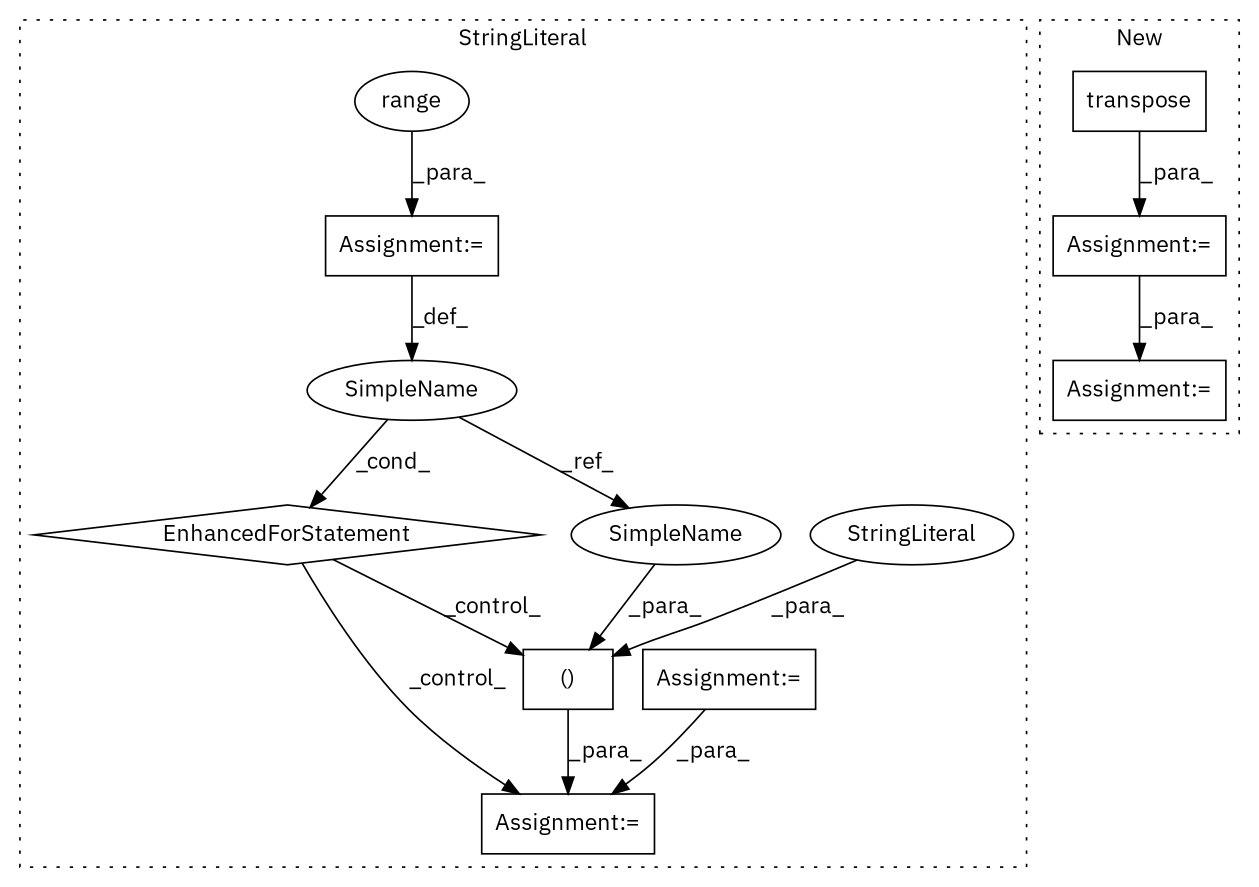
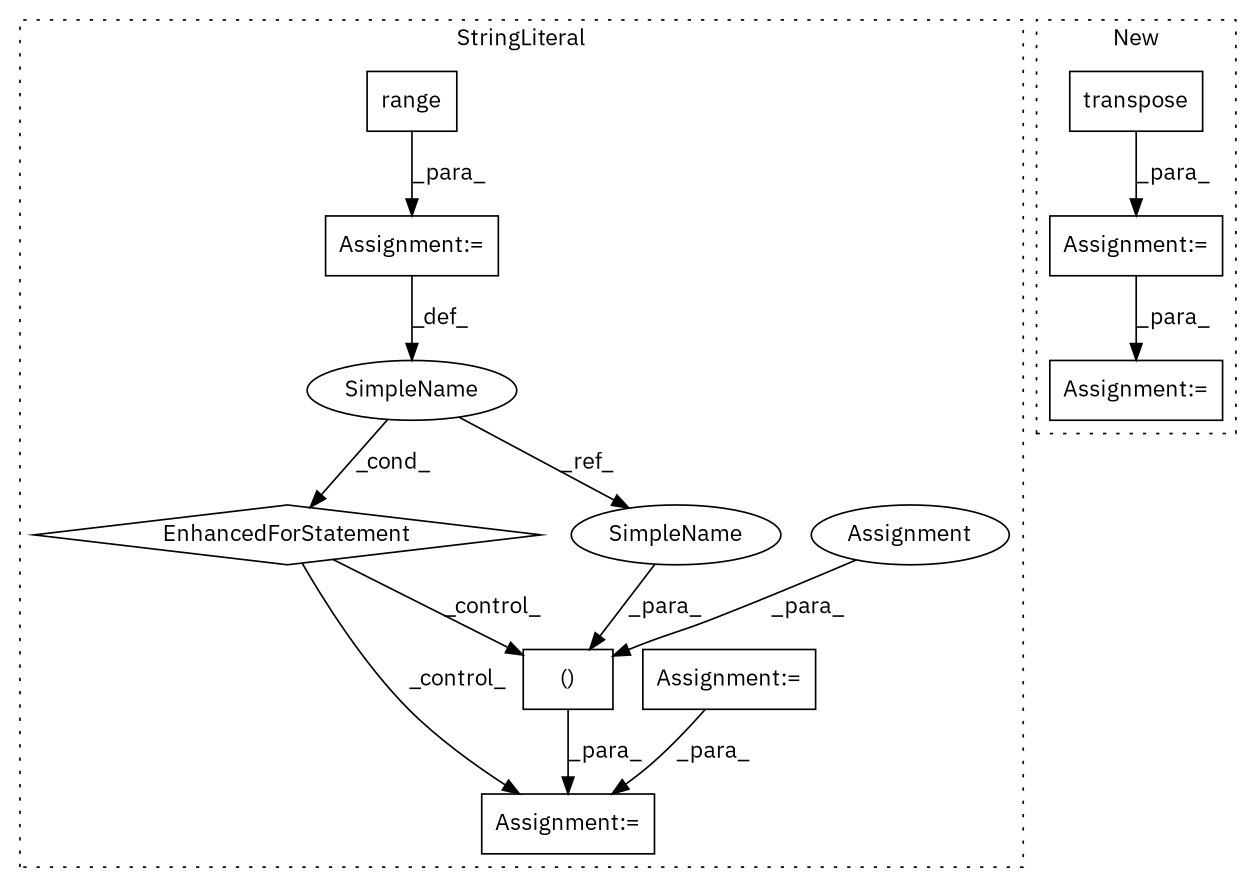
node "range": shape ellipse -> box
node "StringLiteral": label "StringLiteral" -> "Assignment"
